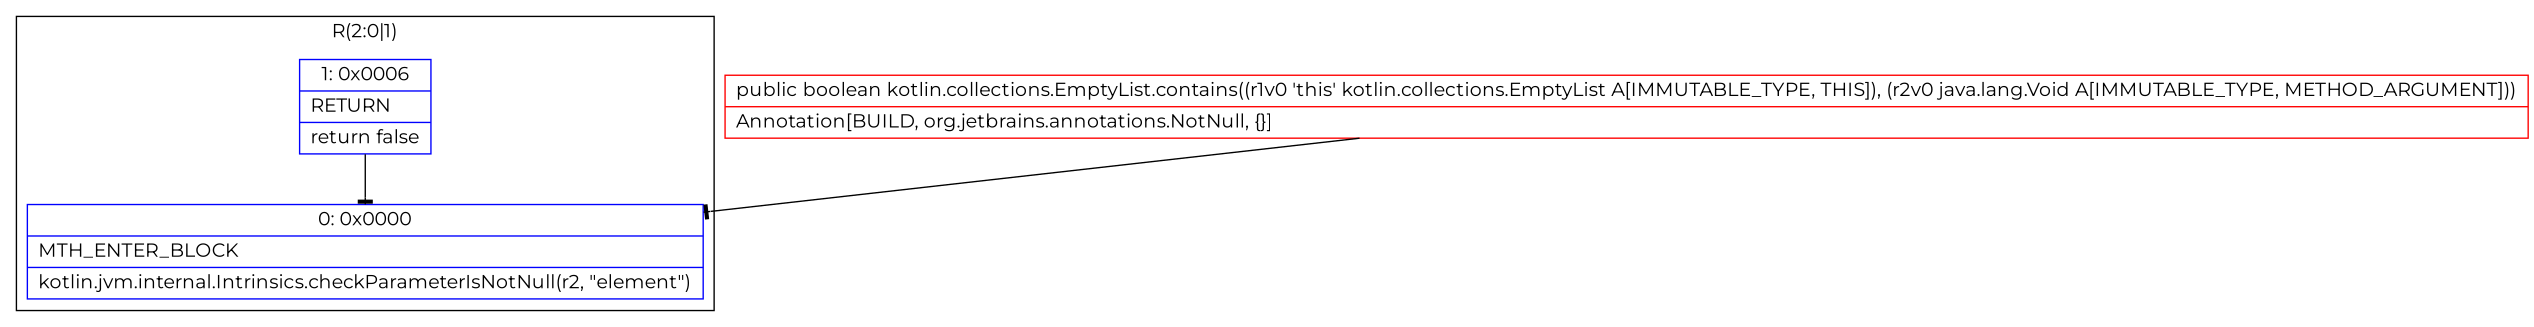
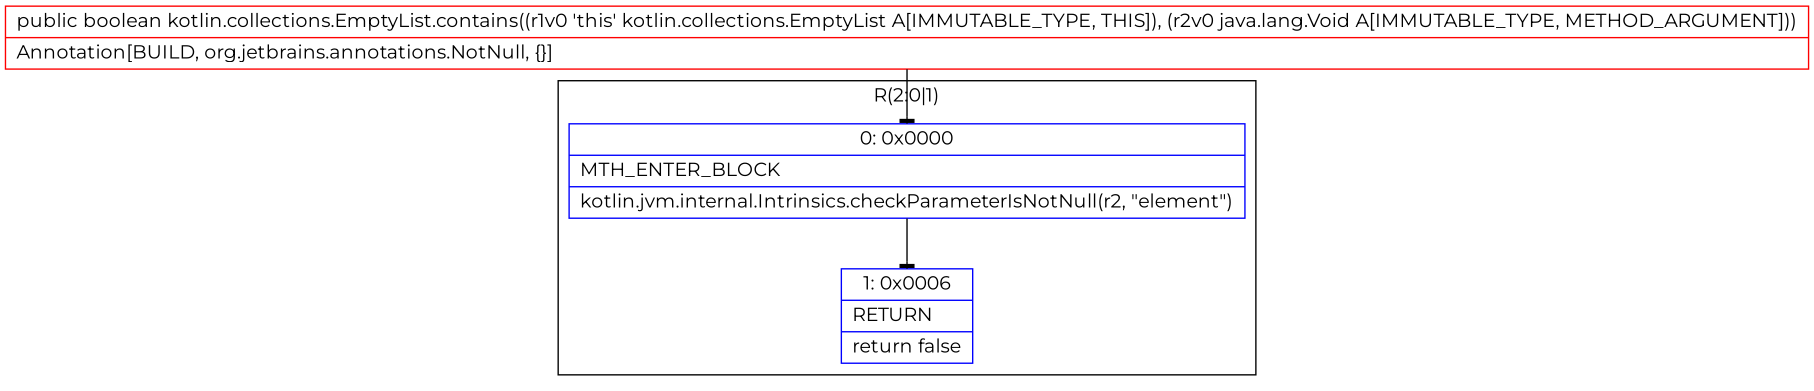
edge "1: 0x0006" -> "0: 0x0000": reversed
